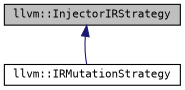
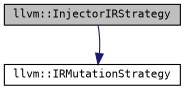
edge "llvm::IRMutationStrategy" -> "llvm::InjectorIRStrategy": reversed
